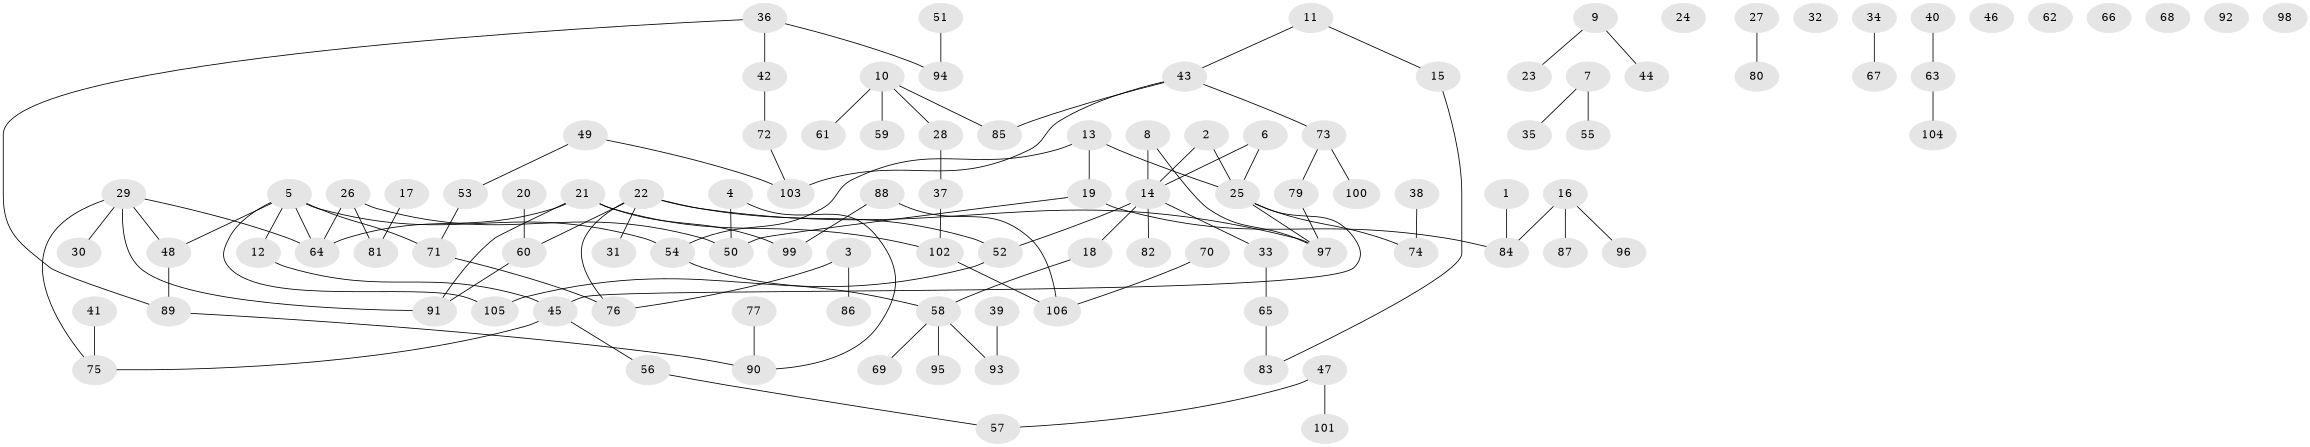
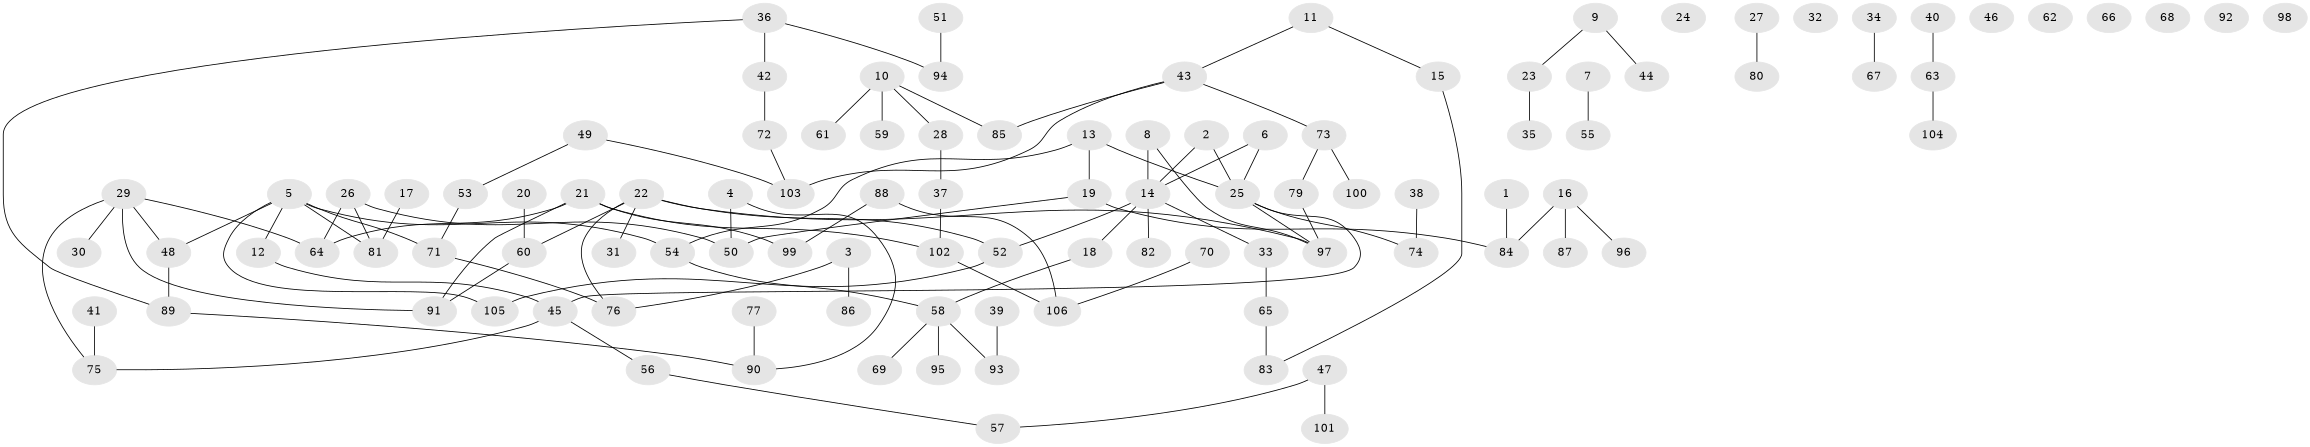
edge "7" -- "35": now "23" -- "35"
edge "5" -- "64": now "5" -- "81"
